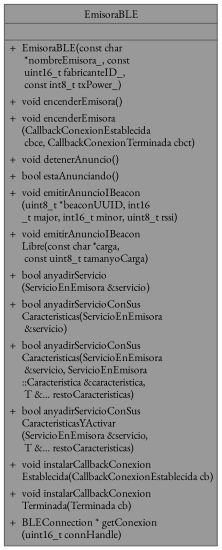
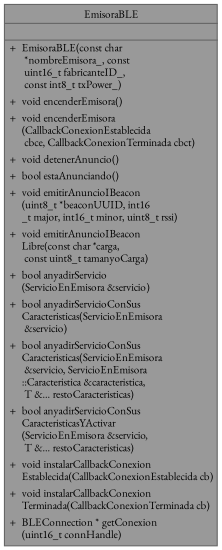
node "EmisoraBLE": text "Terminada(Terminada cb)" -> "Terminada(CallbackConexionTerminada cb)"
